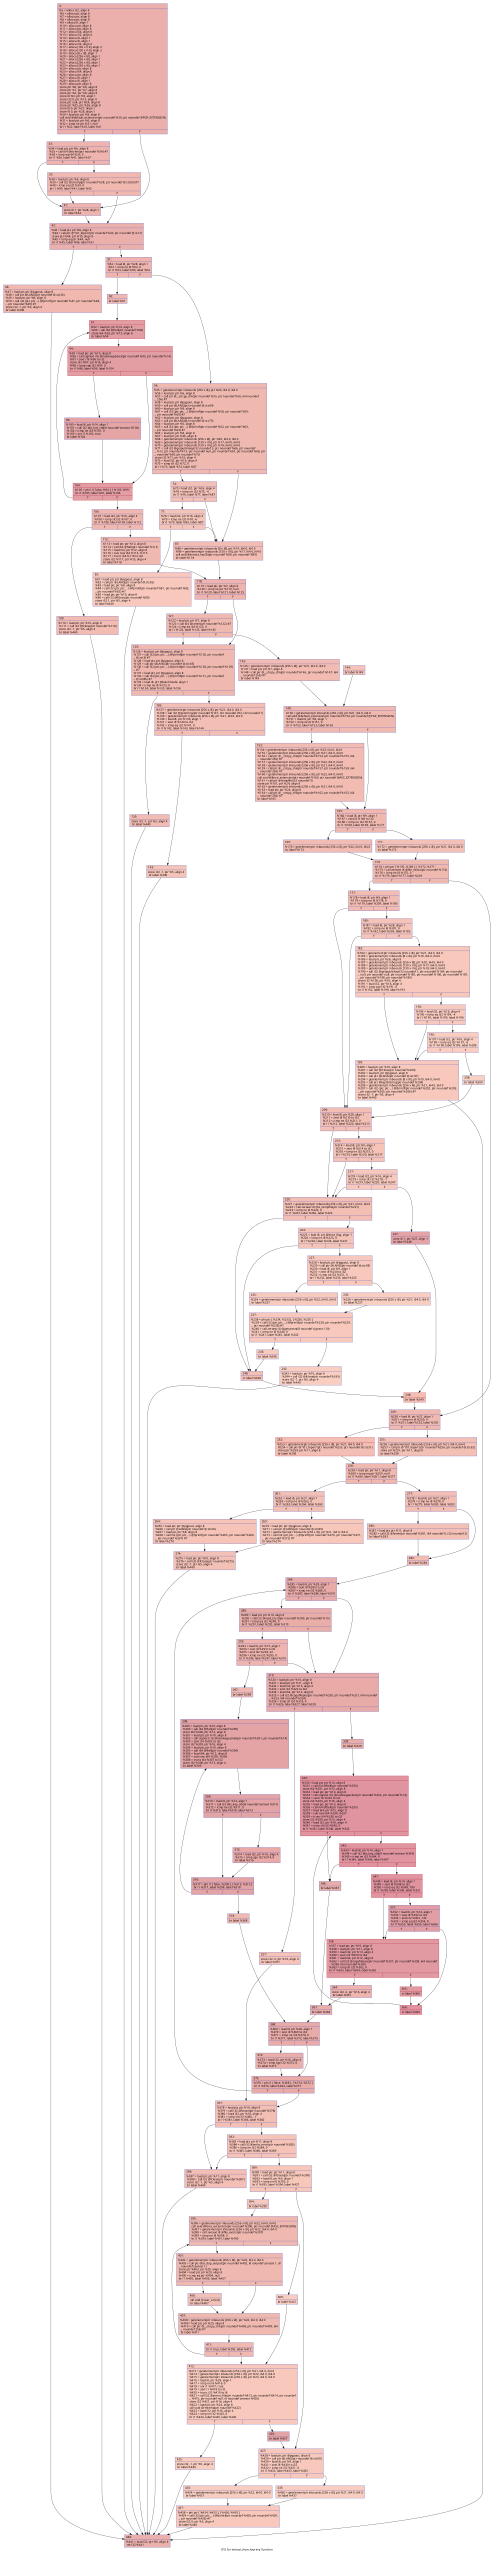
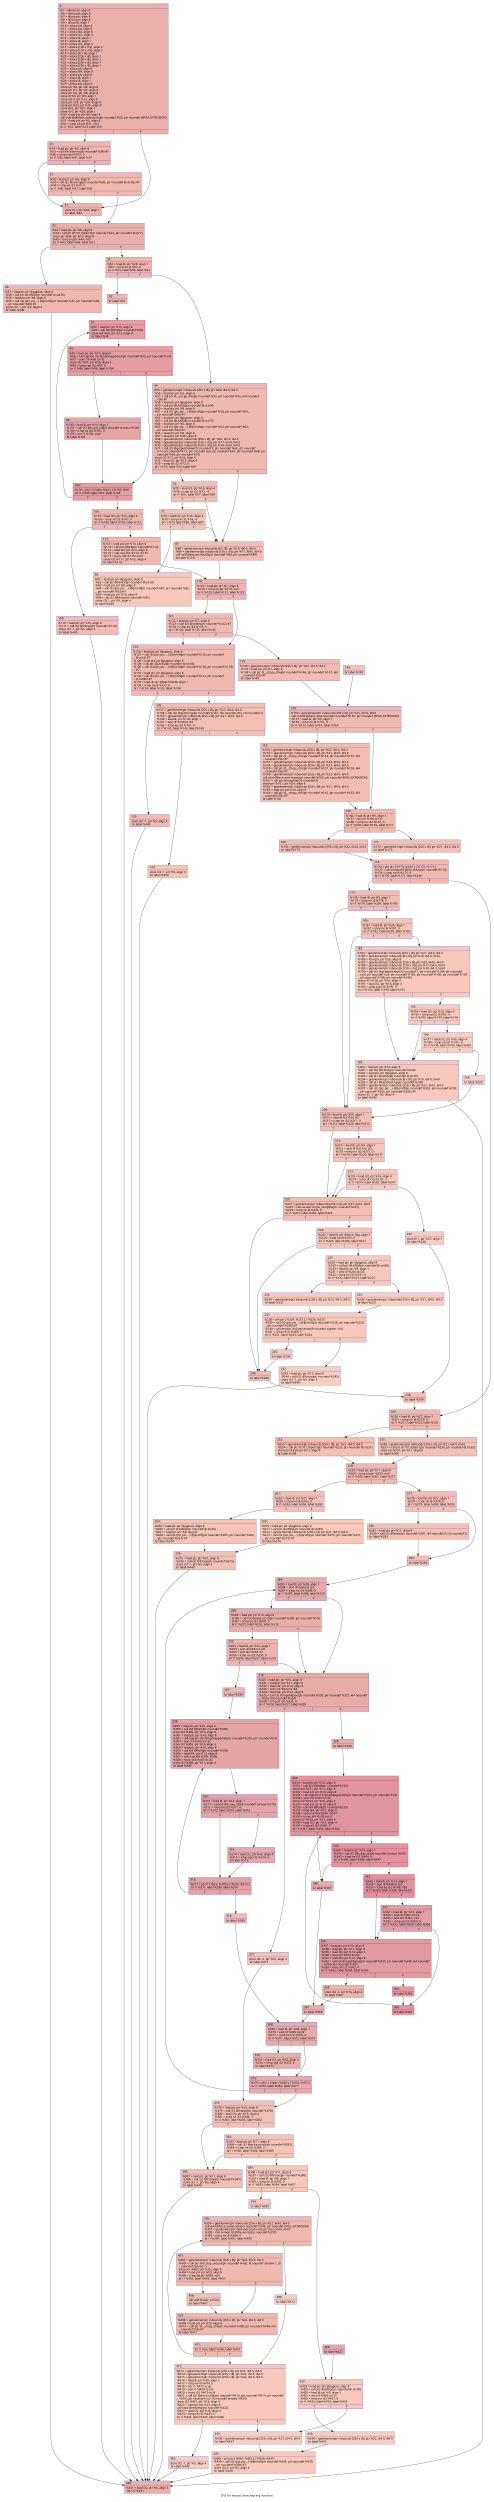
node "247:": fillcolor #c32e3170 -> #f08b6e70
edge "412:" -> "426:": now "412:" -> "435:"
